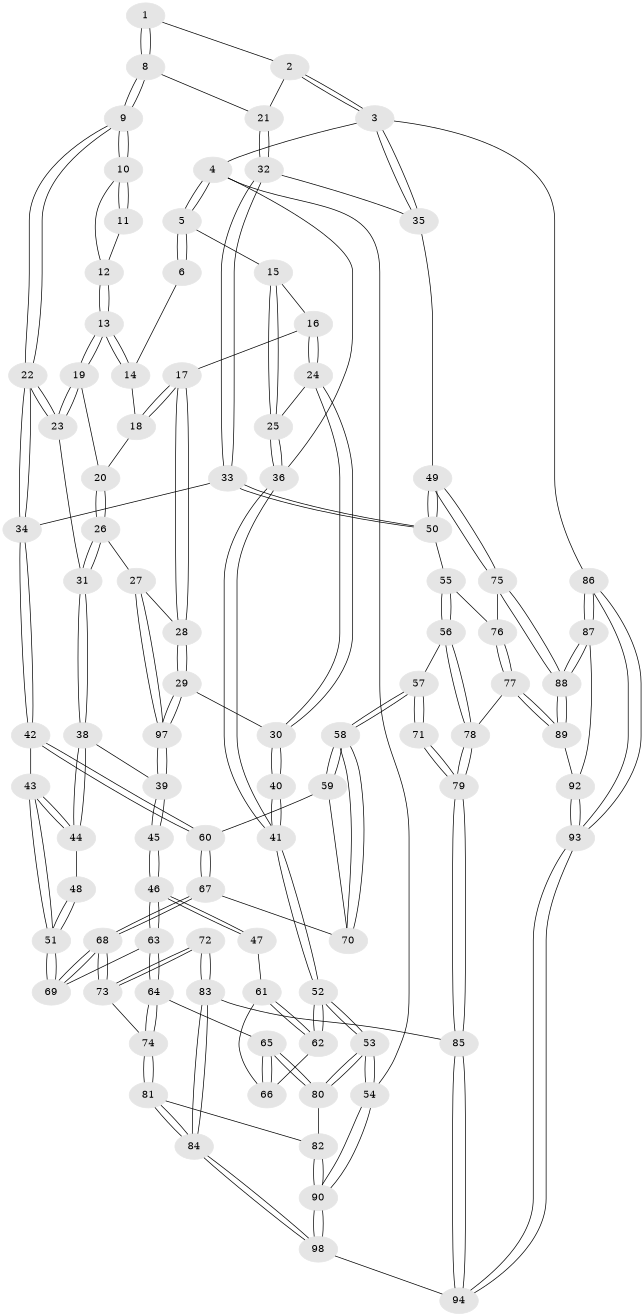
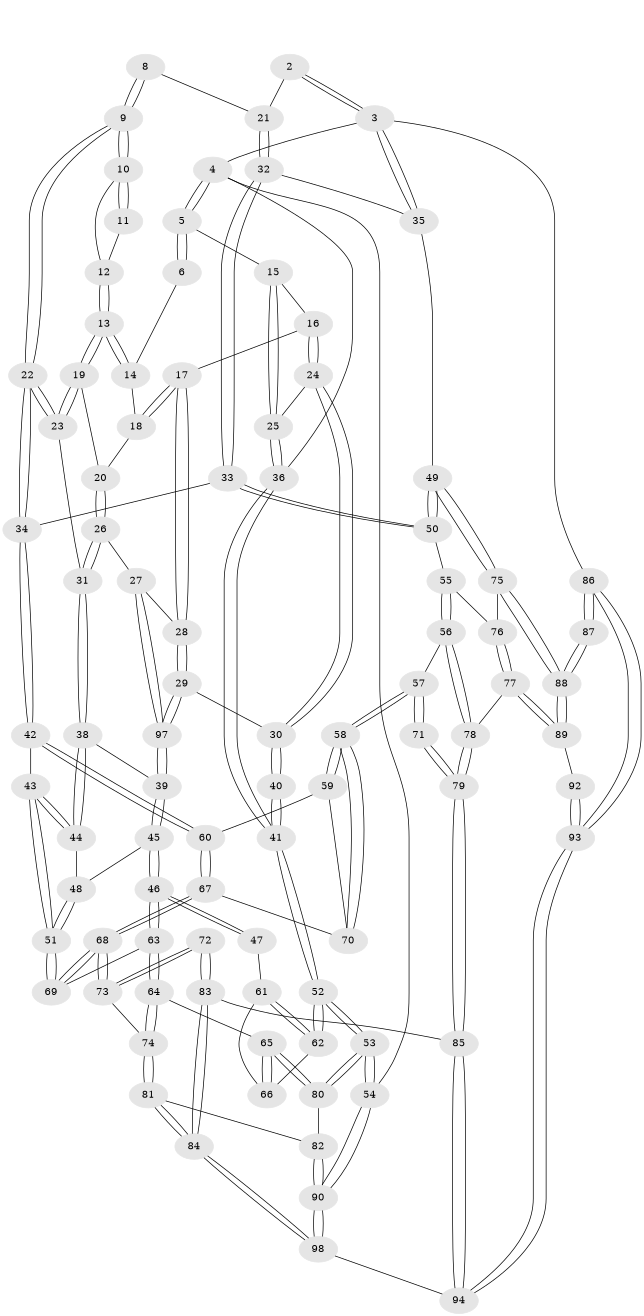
node "1": removed
edge "87" -- "92": removed
edge "45" -- "48": added
